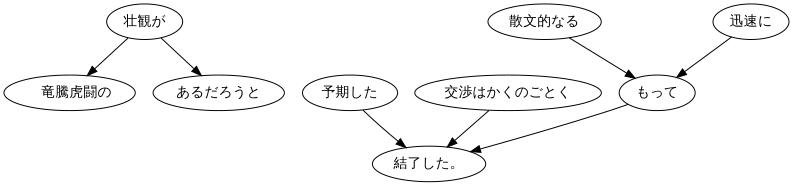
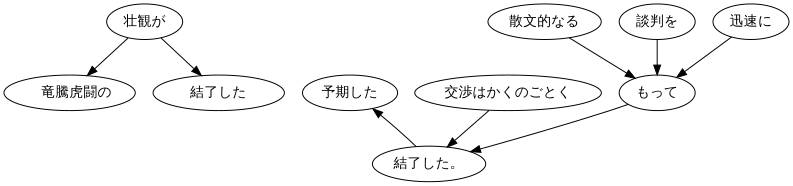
node "談判を": added
node "あるだろうと": label "あるだろうと" -> "結了した"
edge "予期した" -> "結了した。": reversed
